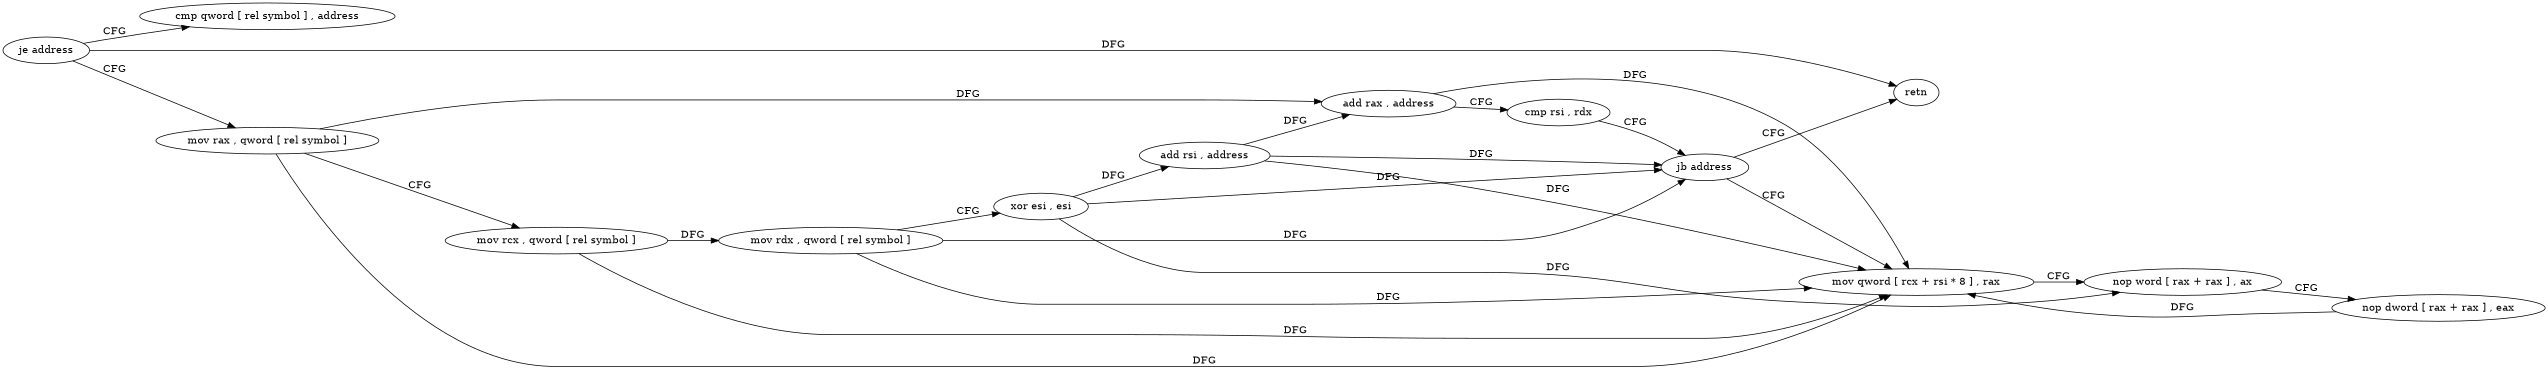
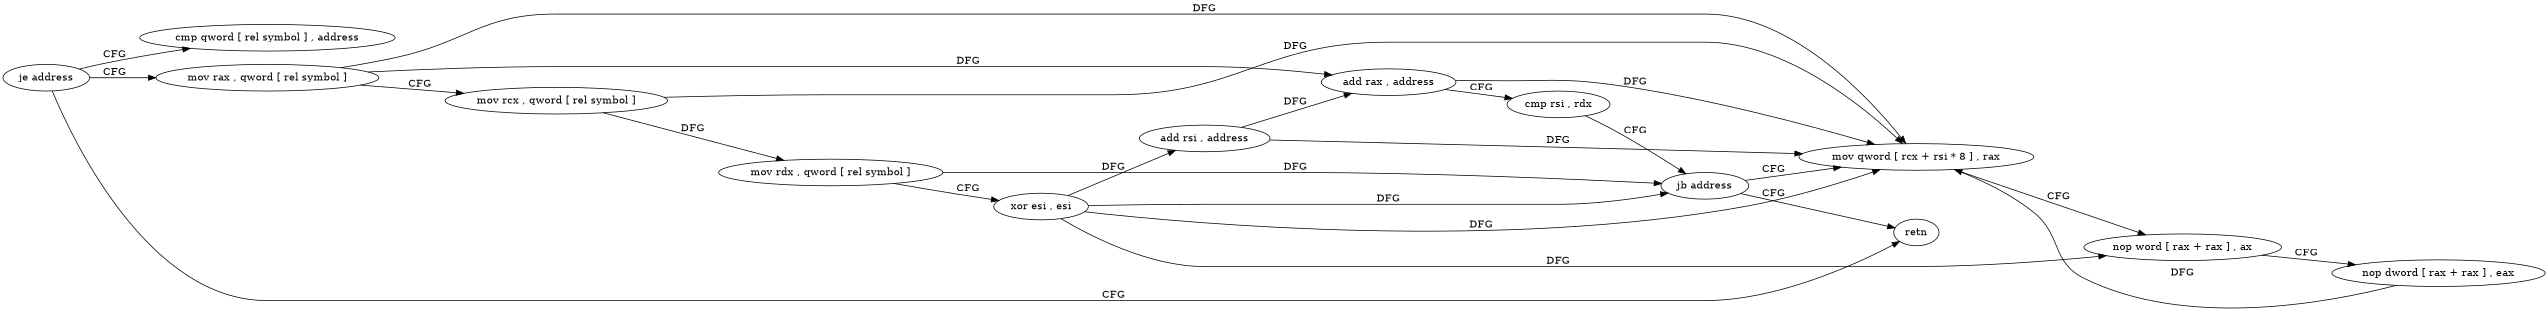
edge "je address" -> "retn": label "DFG" -> "CFG"
edge "add rsi , address" -> "jb address": removed, label "DFG"
edge "mov rdx , qword [ rel symbol ]" -> "mov qword [ rcx + rsi * 8 ] , rax": now "xor esi , esi" -> "mov qword [ rcx + rsi * 8 ] , rax"
